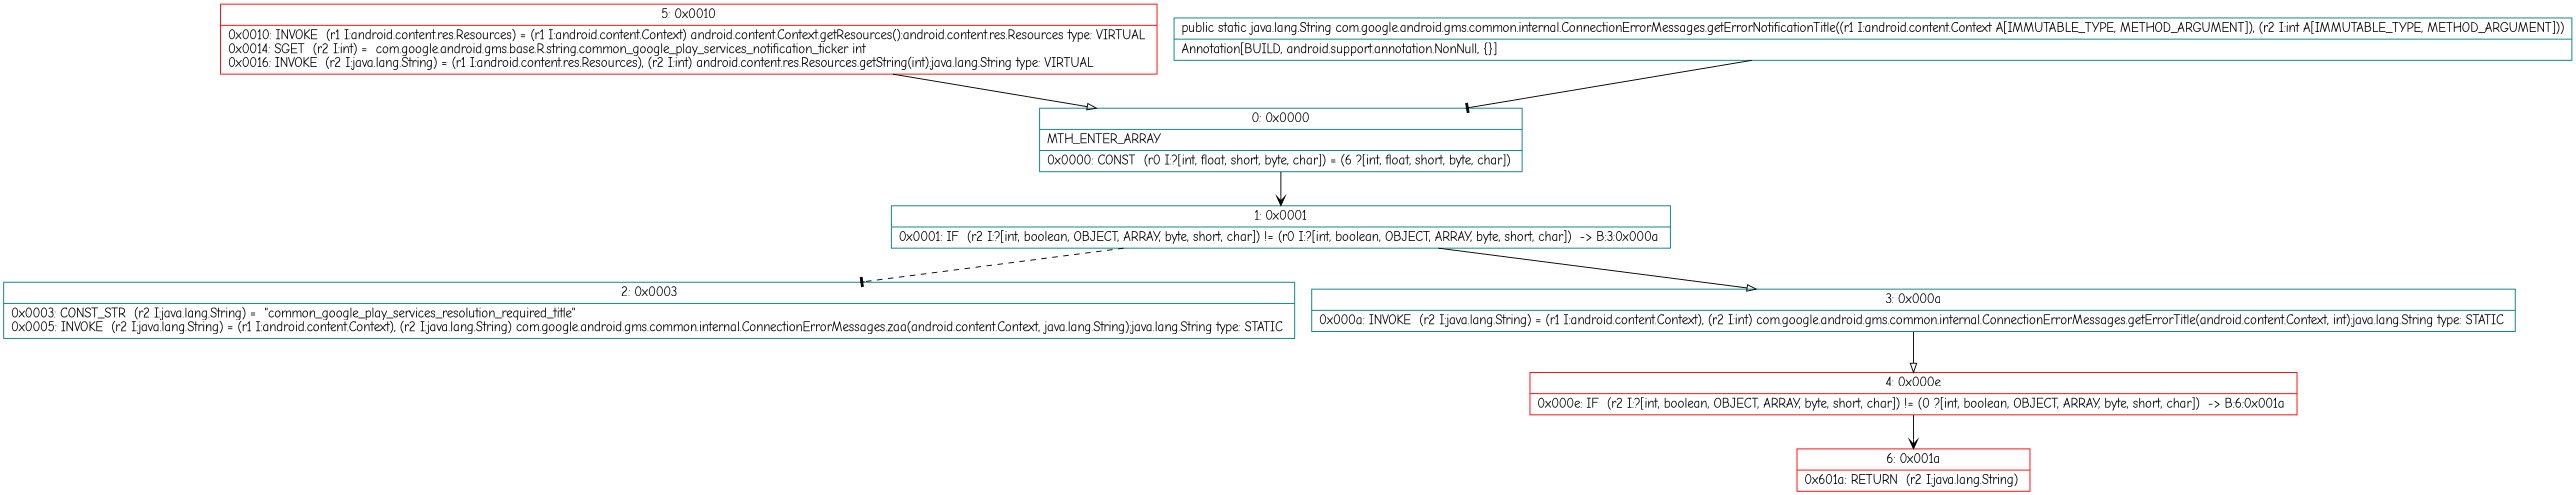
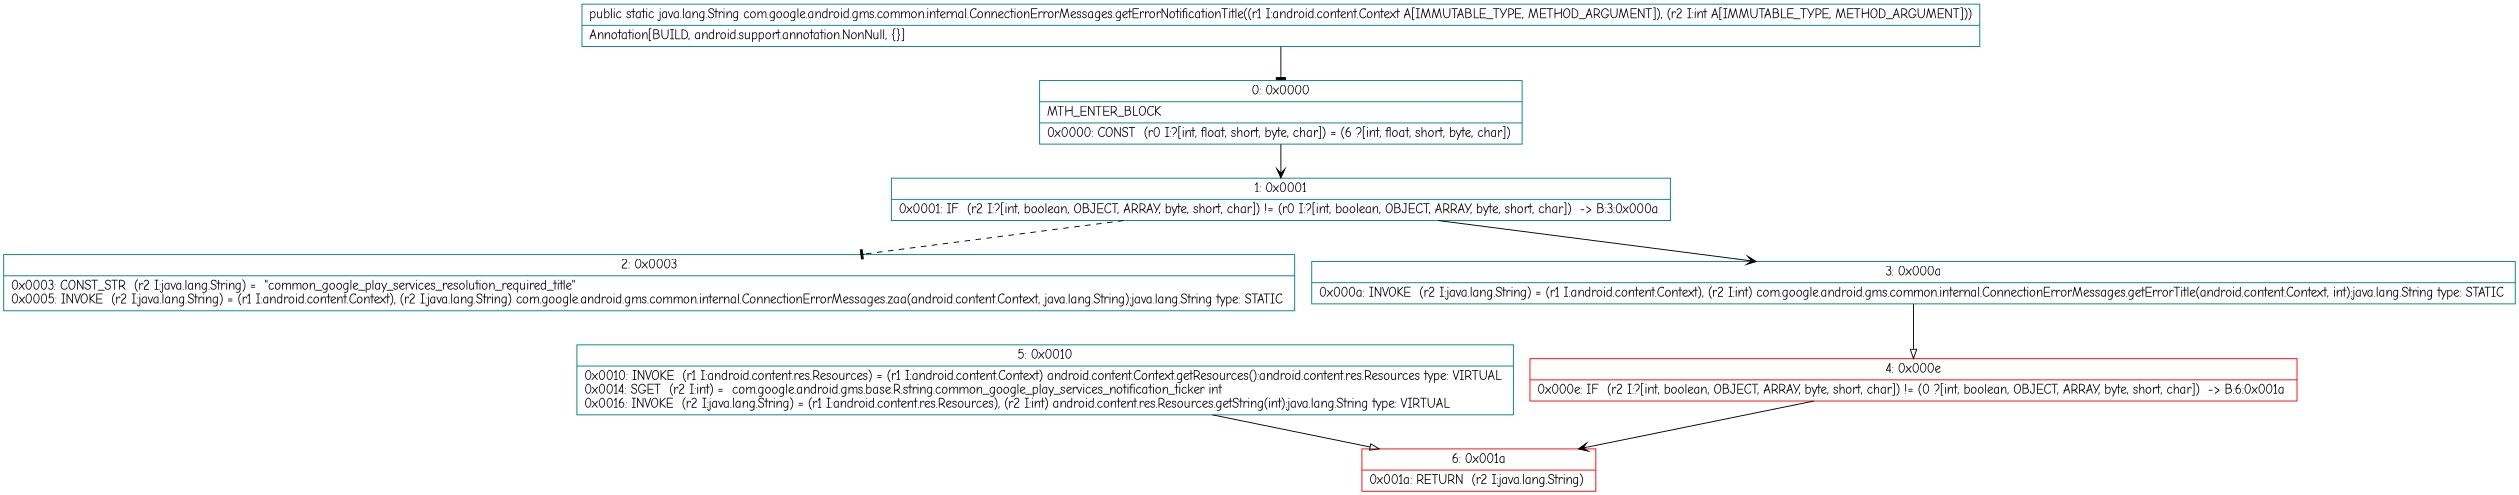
node "5: 0x0010": color red -> teal
edge "5: 0x0010" -> "0: 0x0000": now "5: 0x0010" -> "6: 0x001a"
node "0: 0x0000": text "MTH_ENTER_ARRAY" -> "MTH_ENTER_BLOCK"
edge "1: 0x0001" -> "3: 0x000a": arrowhead onormal -> vee
node "6: 0x001a": text "0x601a: RETURN  (r2 I:java.lang.String)" -> "0x001a: RETURN  (r2 I:java.lang.String)"
